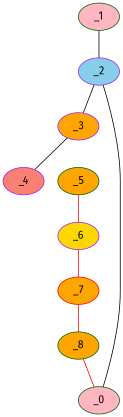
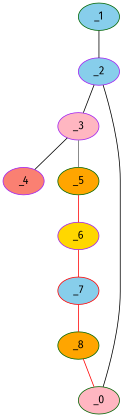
node "_1": fillcolor lightpink -> skyblue
node "_3": fillcolor orange -> lightpink
edge "_3" -- "_5": added
node "_7": fillcolor orange -> skyblue
